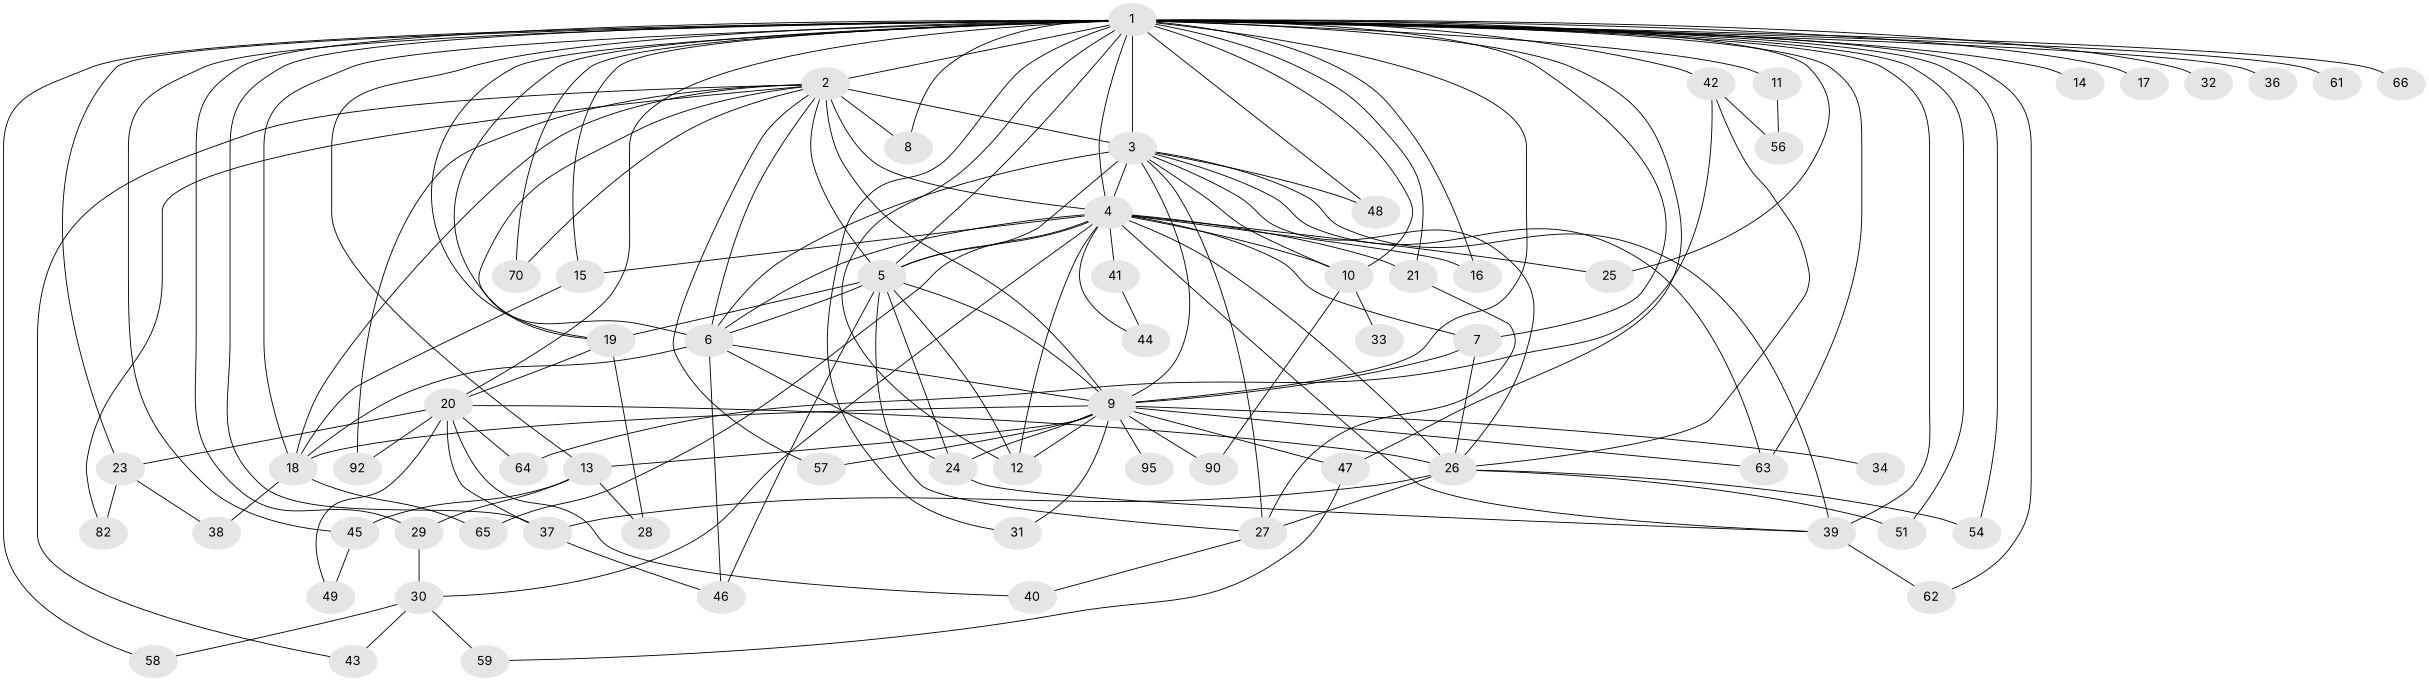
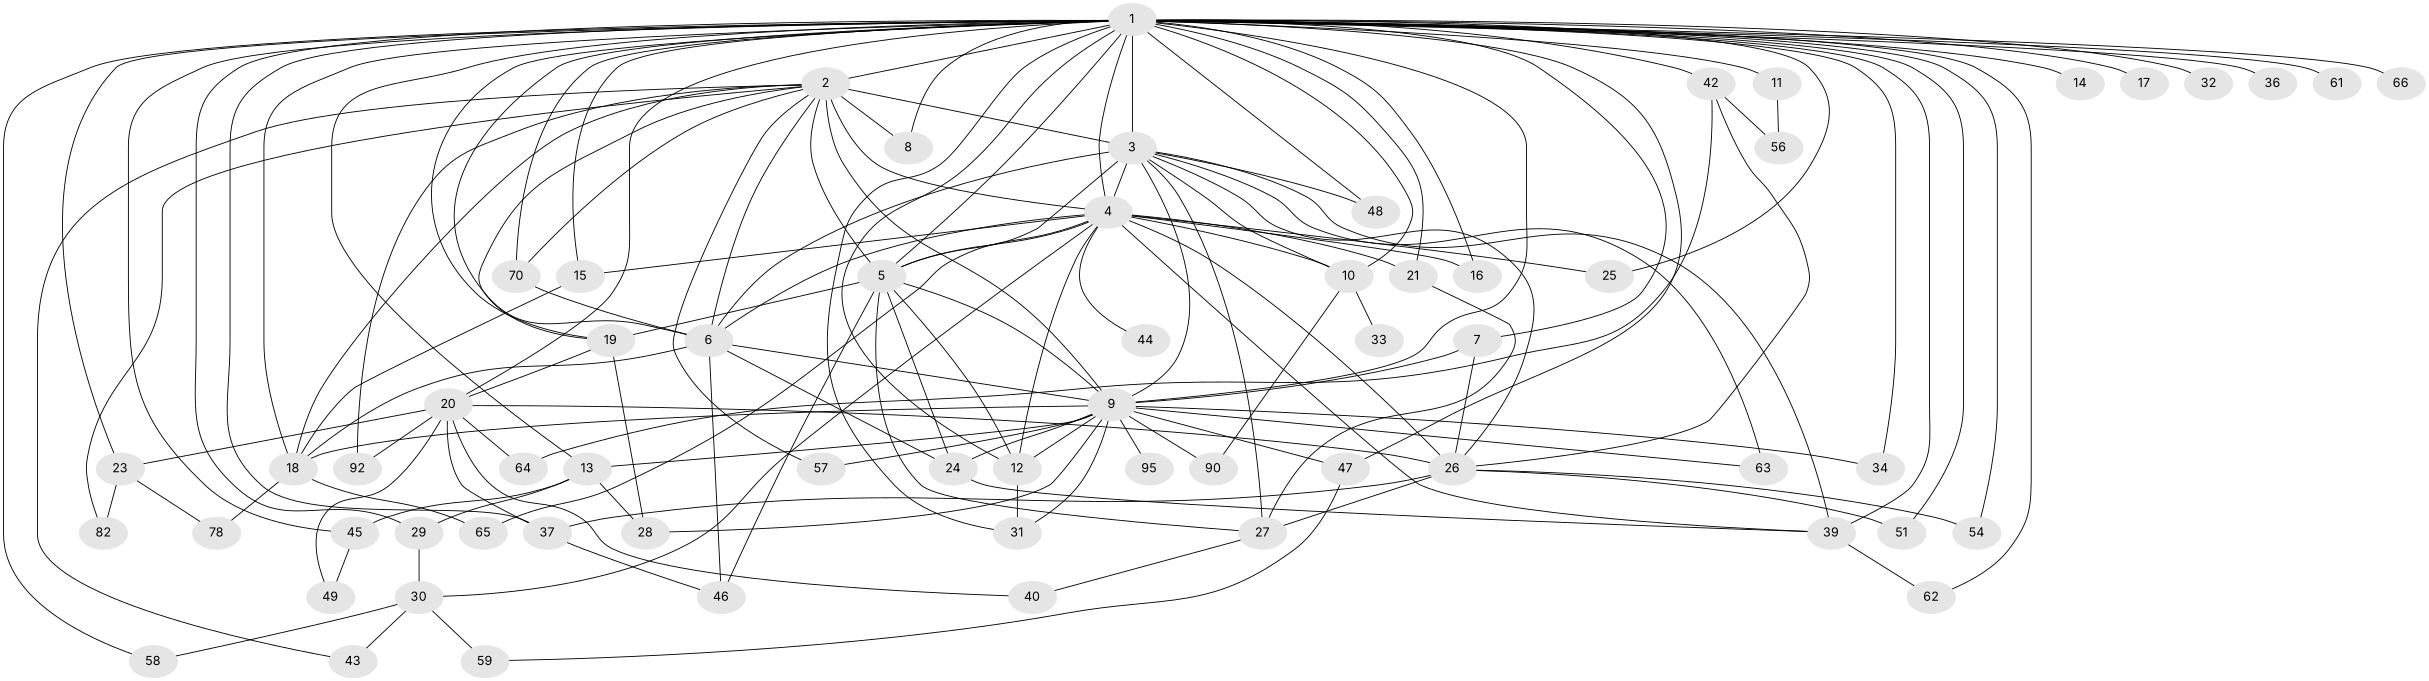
edge "1" -- "63": now "1" -- "34"
edge "4" -- "7": removed
node "41": removed
edge "5" -- "6": now "70" -- "6"
edge "12" -- "31": added
edge "9" -- "28": added
node "38": label "38" -> "78"
